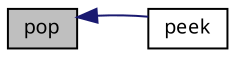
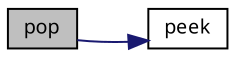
edge "peek" -> "pop": reversed
